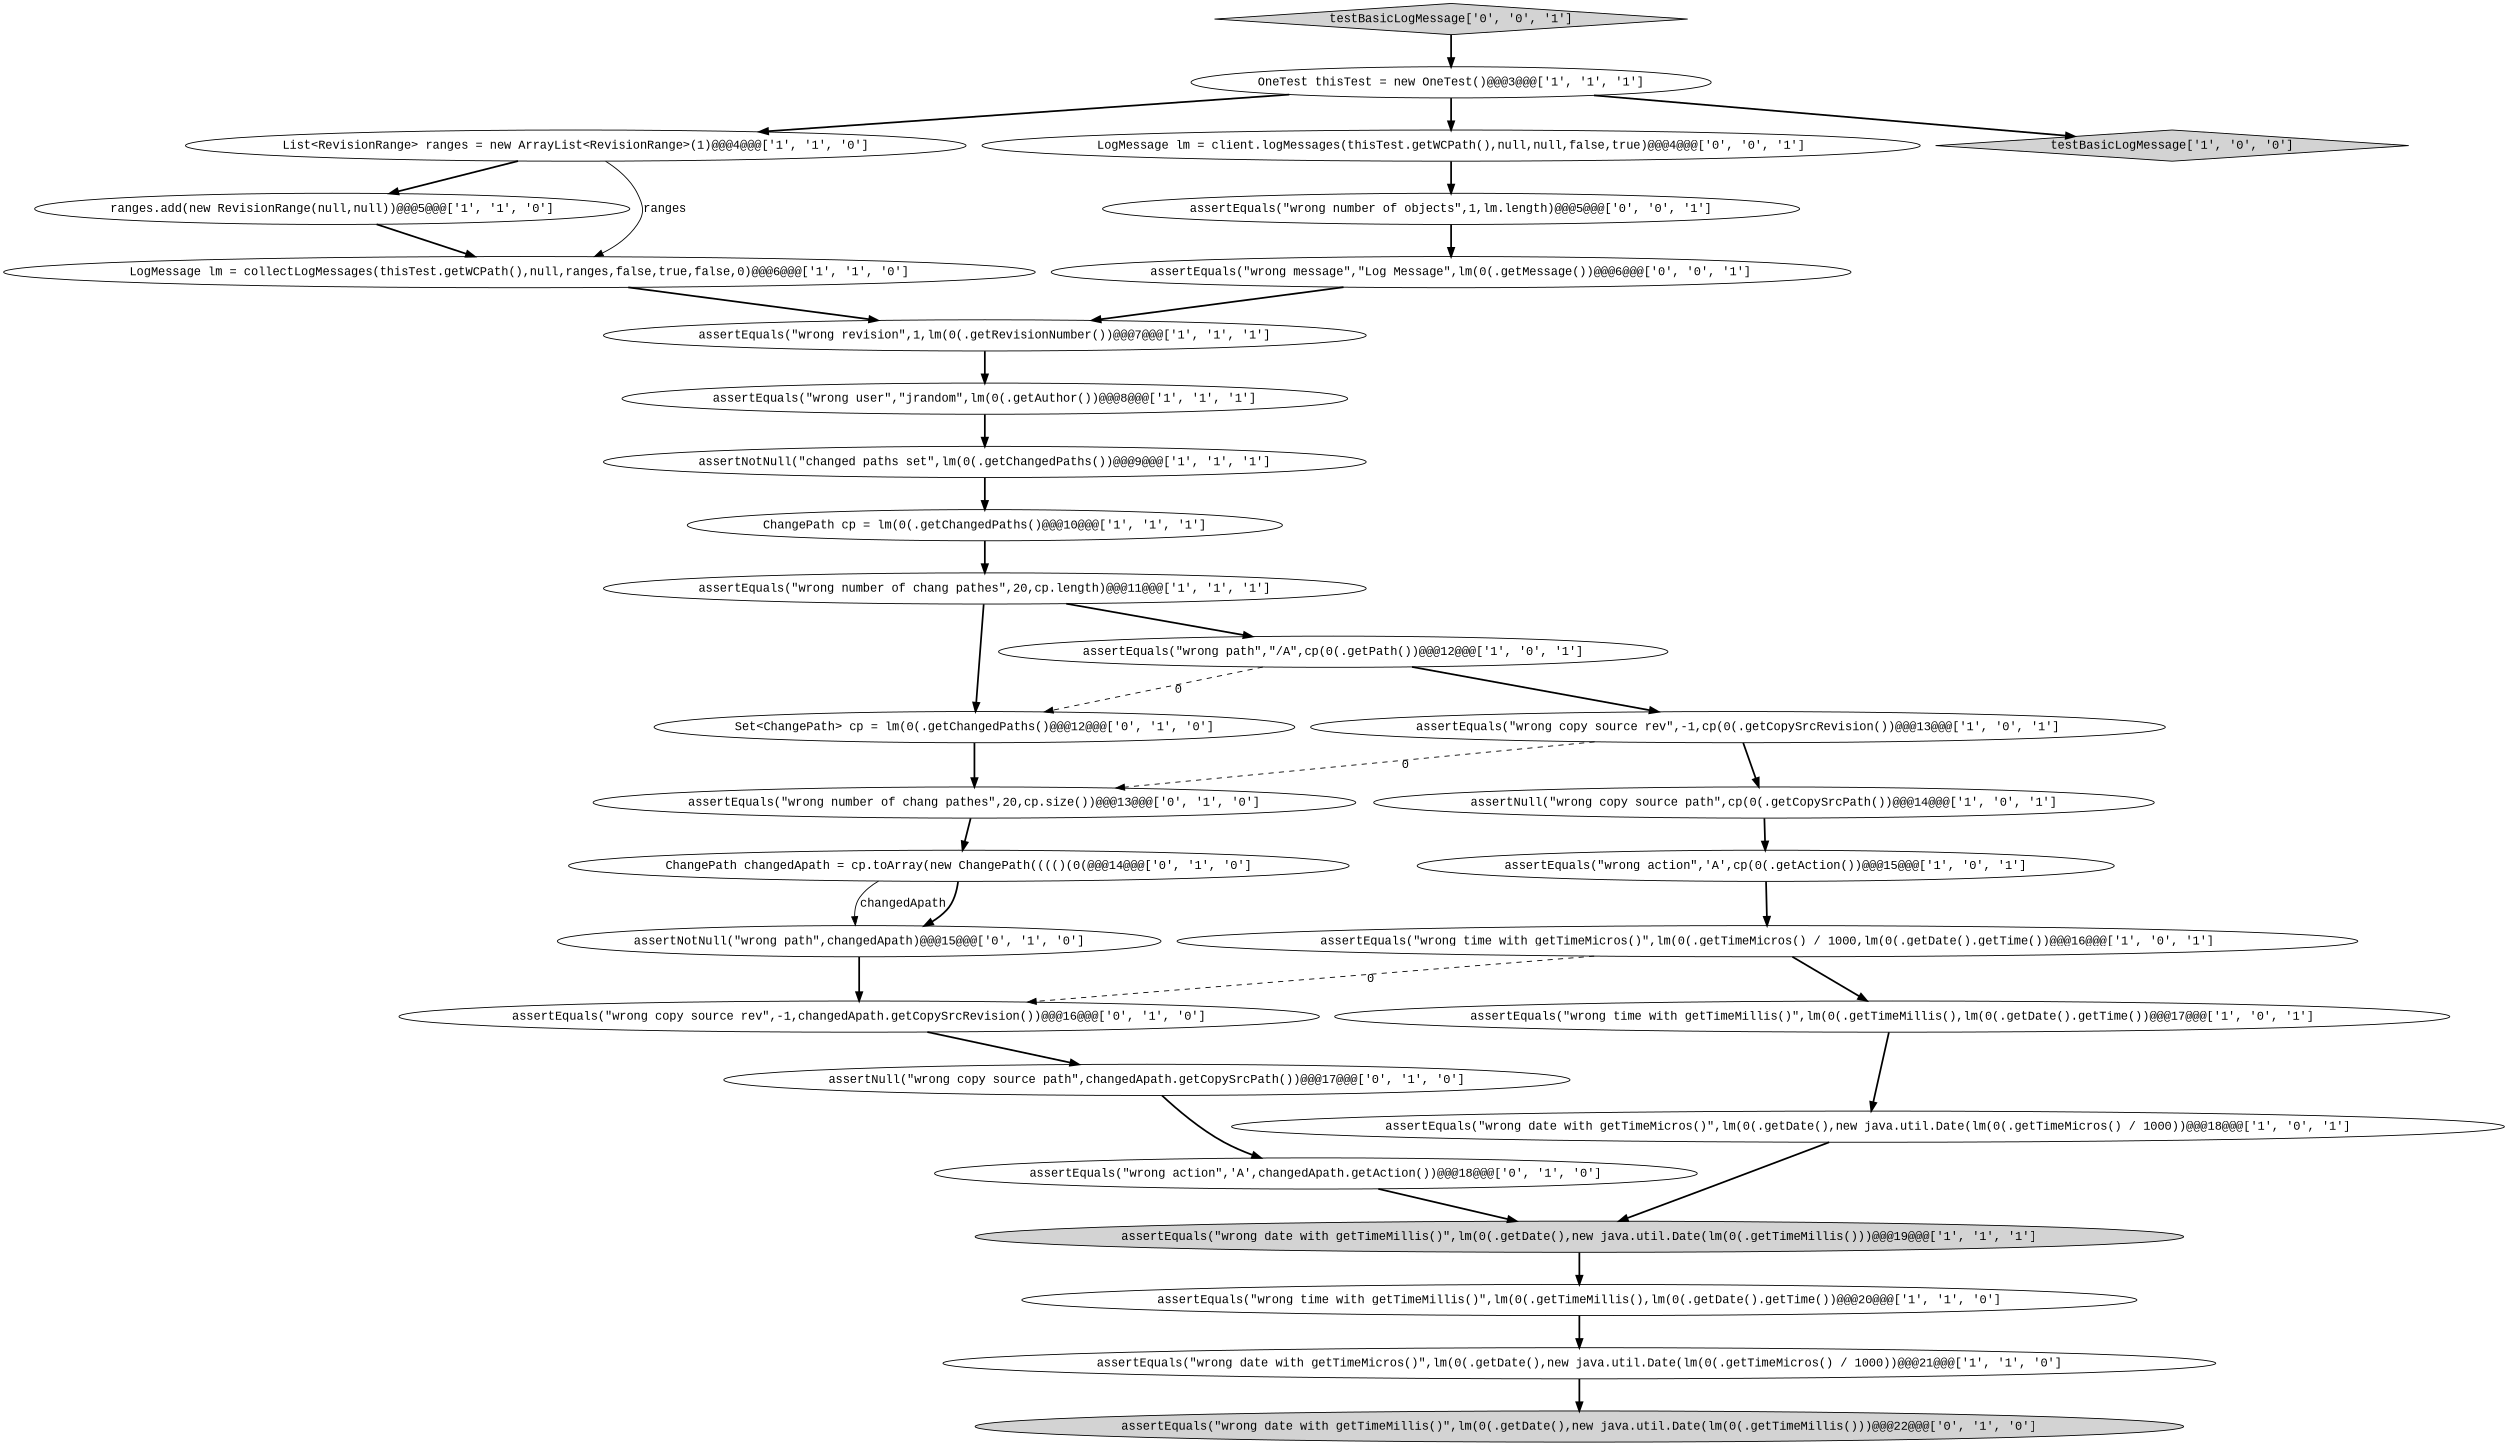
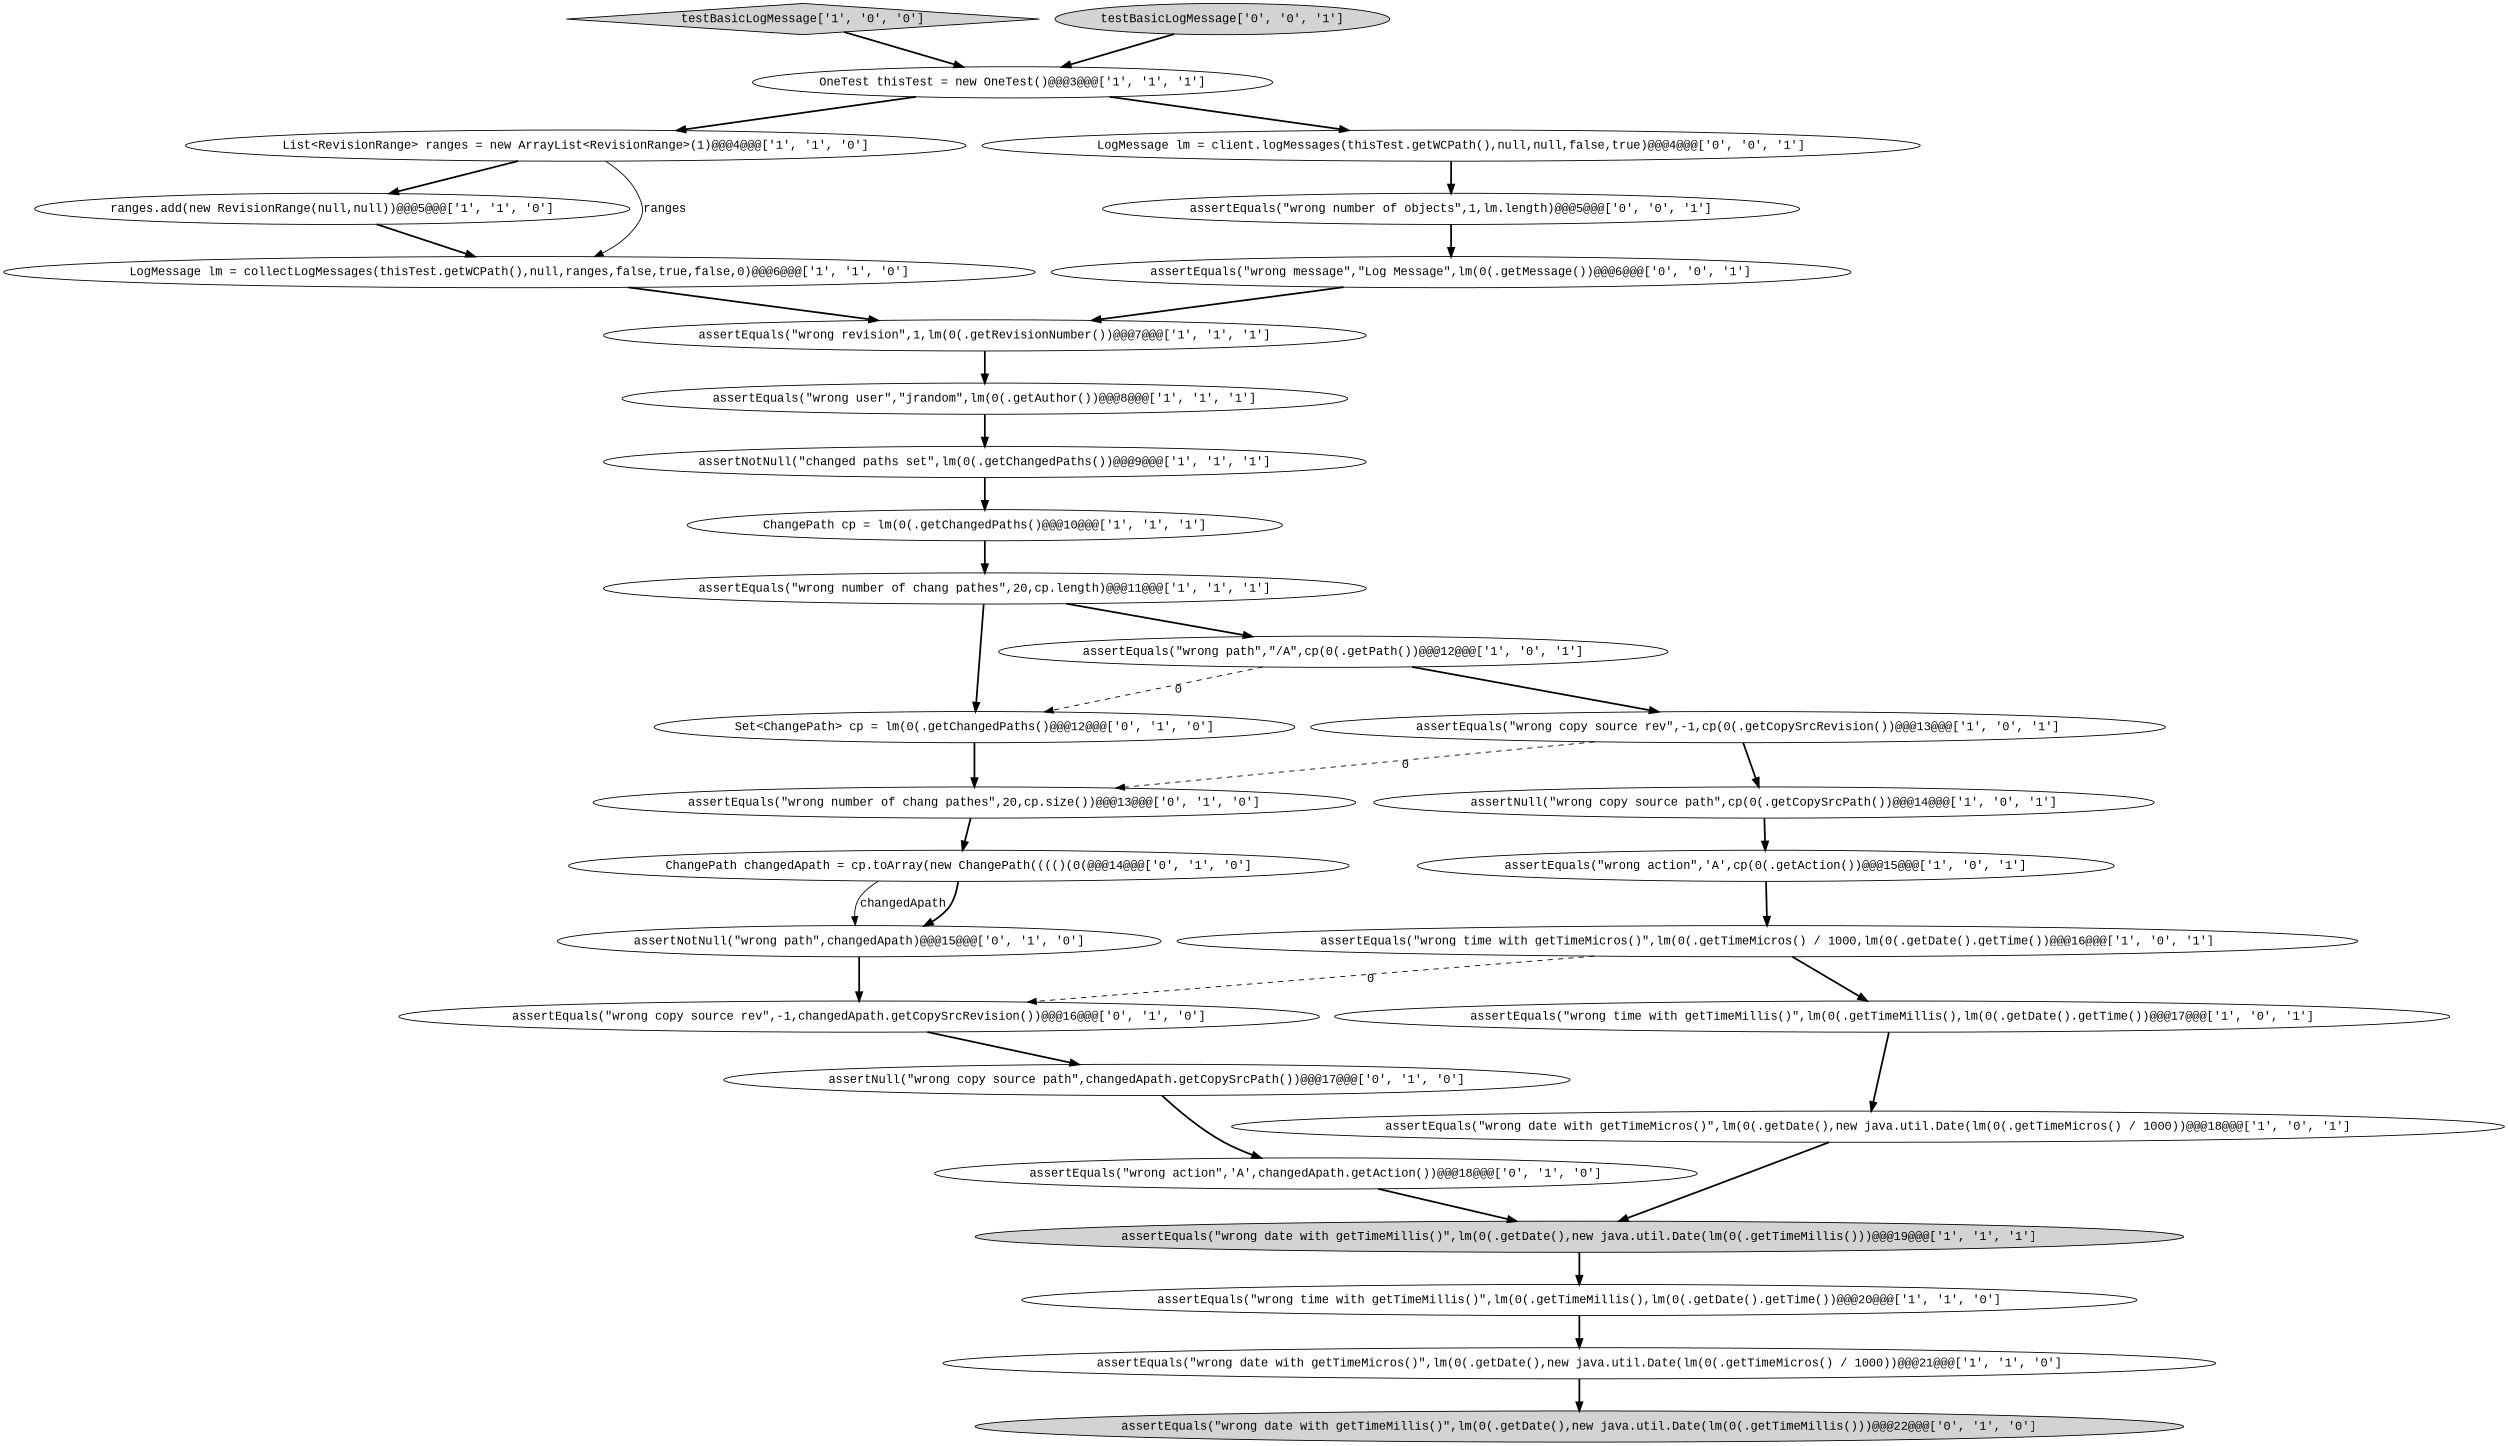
node "testBasicLogMessage['0', '0', '1']": shape diamond -> ellipse
edge "OneTest thisTest = new OneTest()@@@3@@@['1', '1', '1']" -> "testBasicLogMessage['1', '0', '0']": reversed
